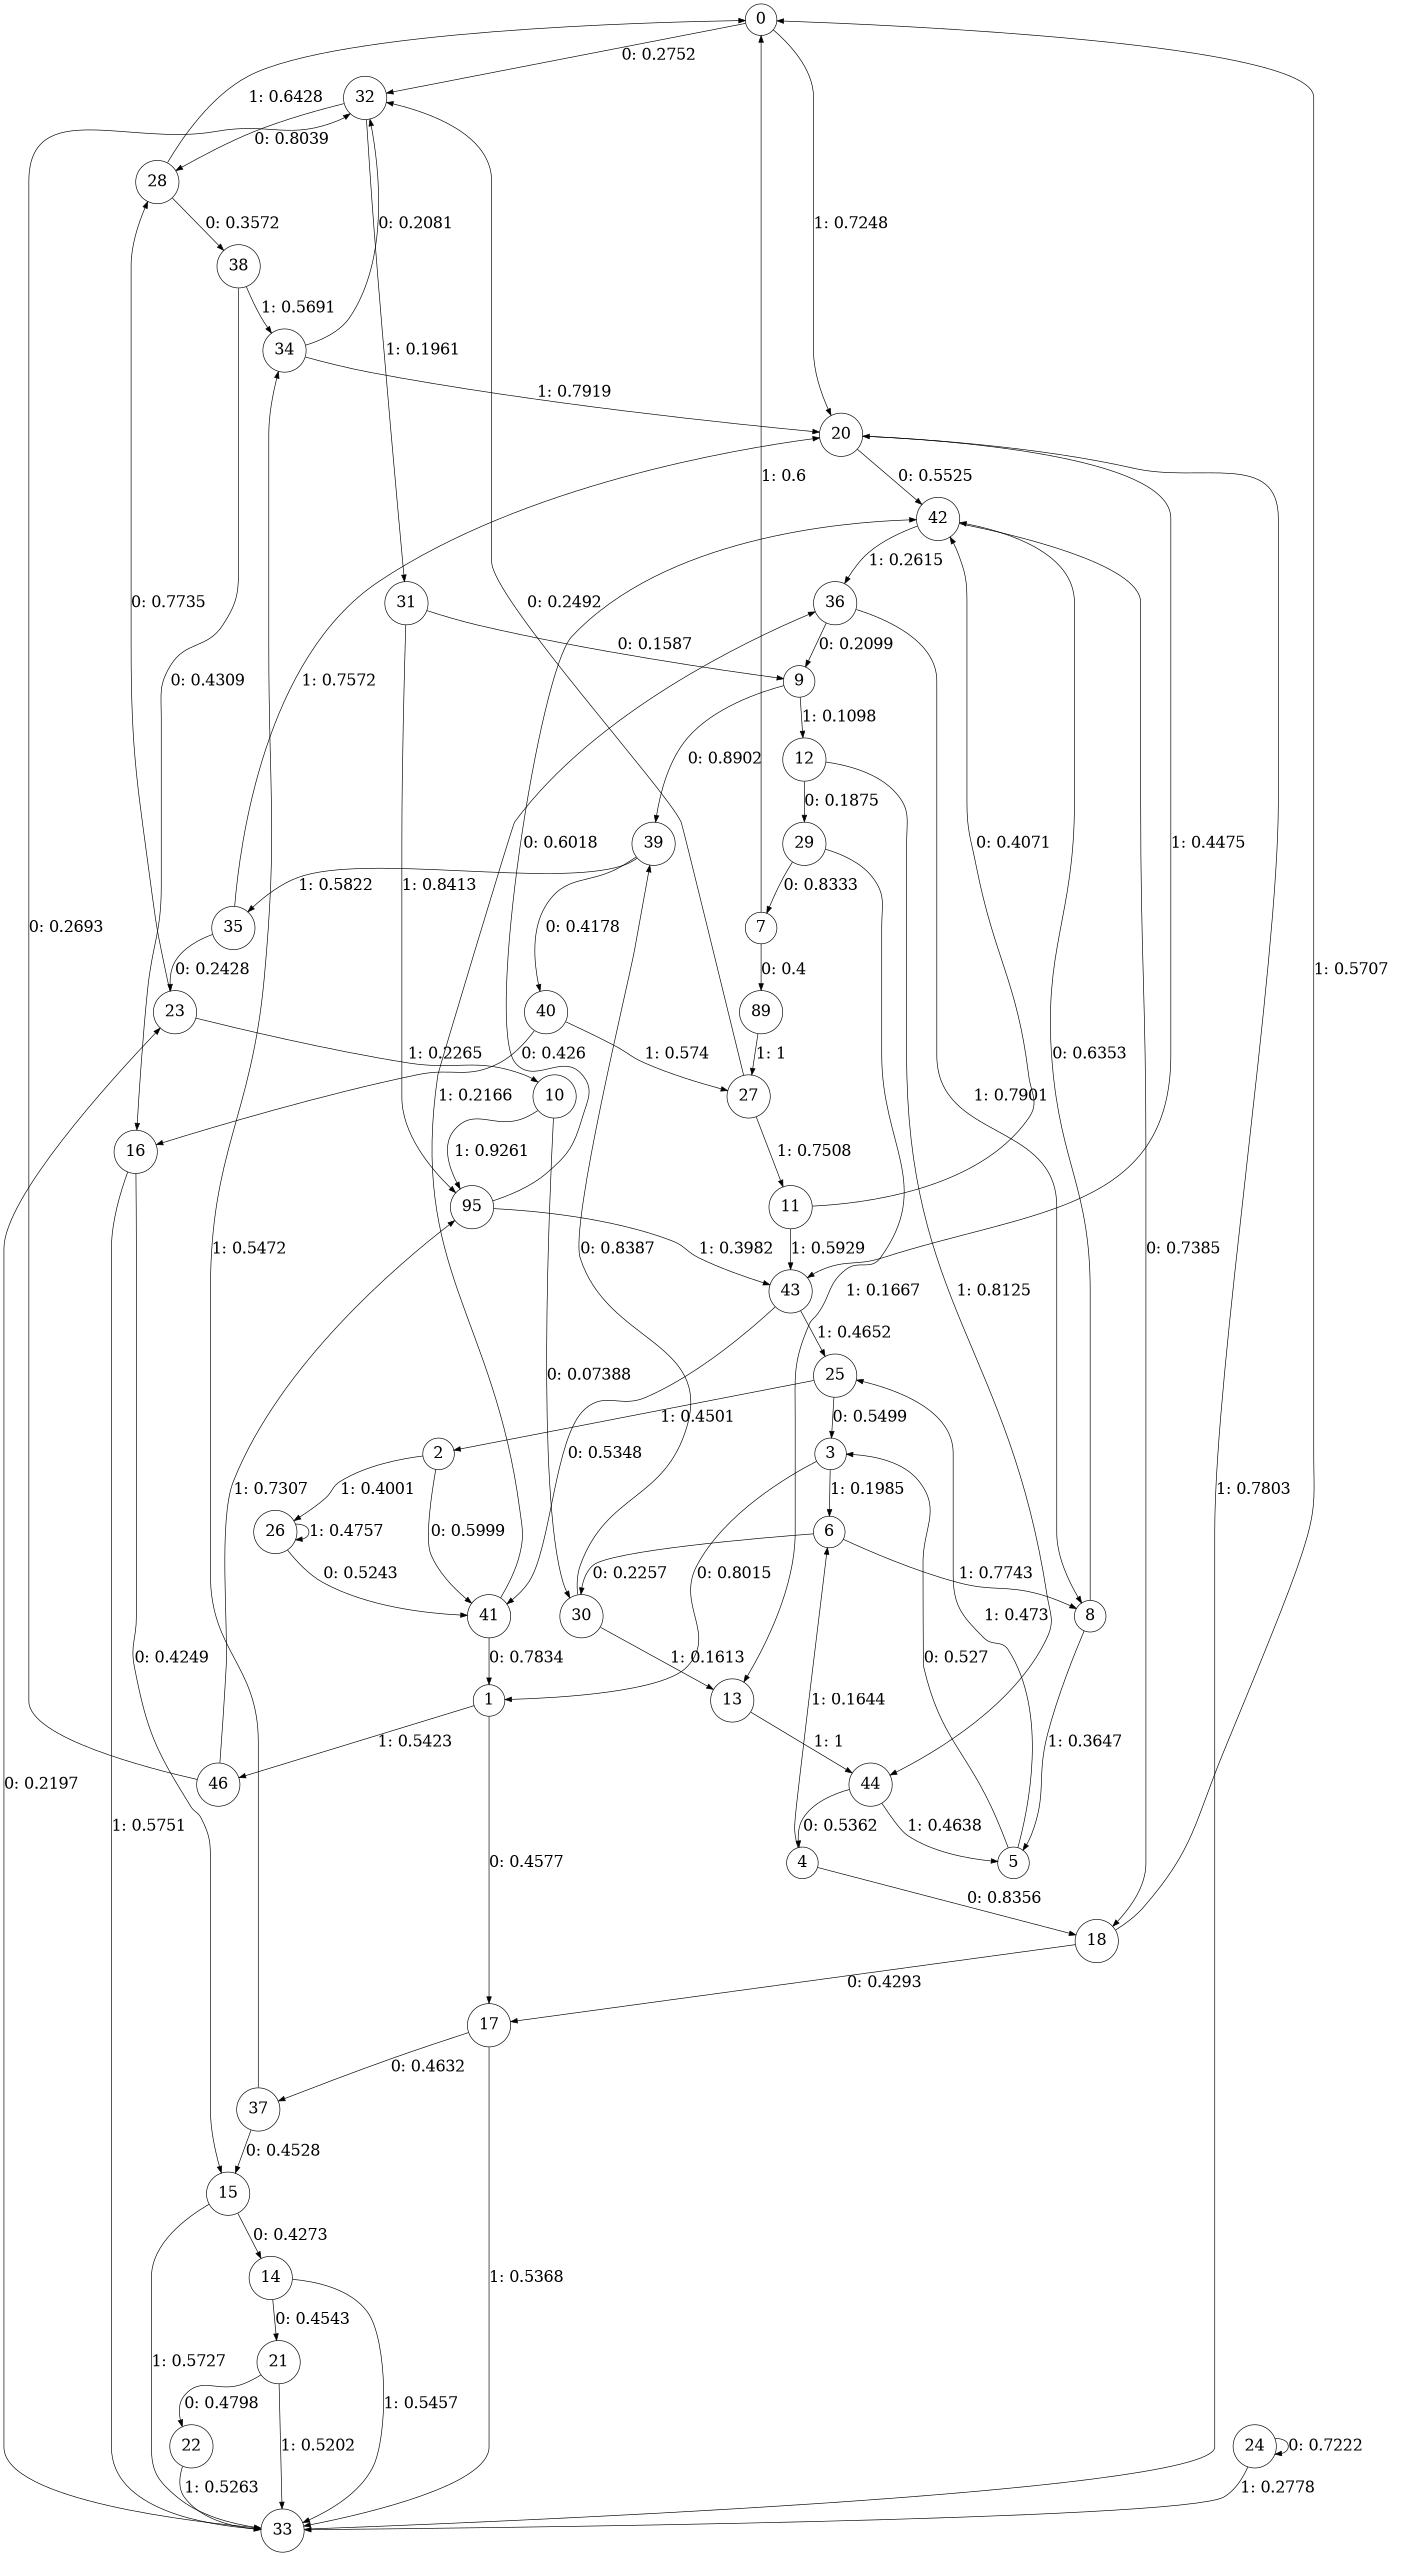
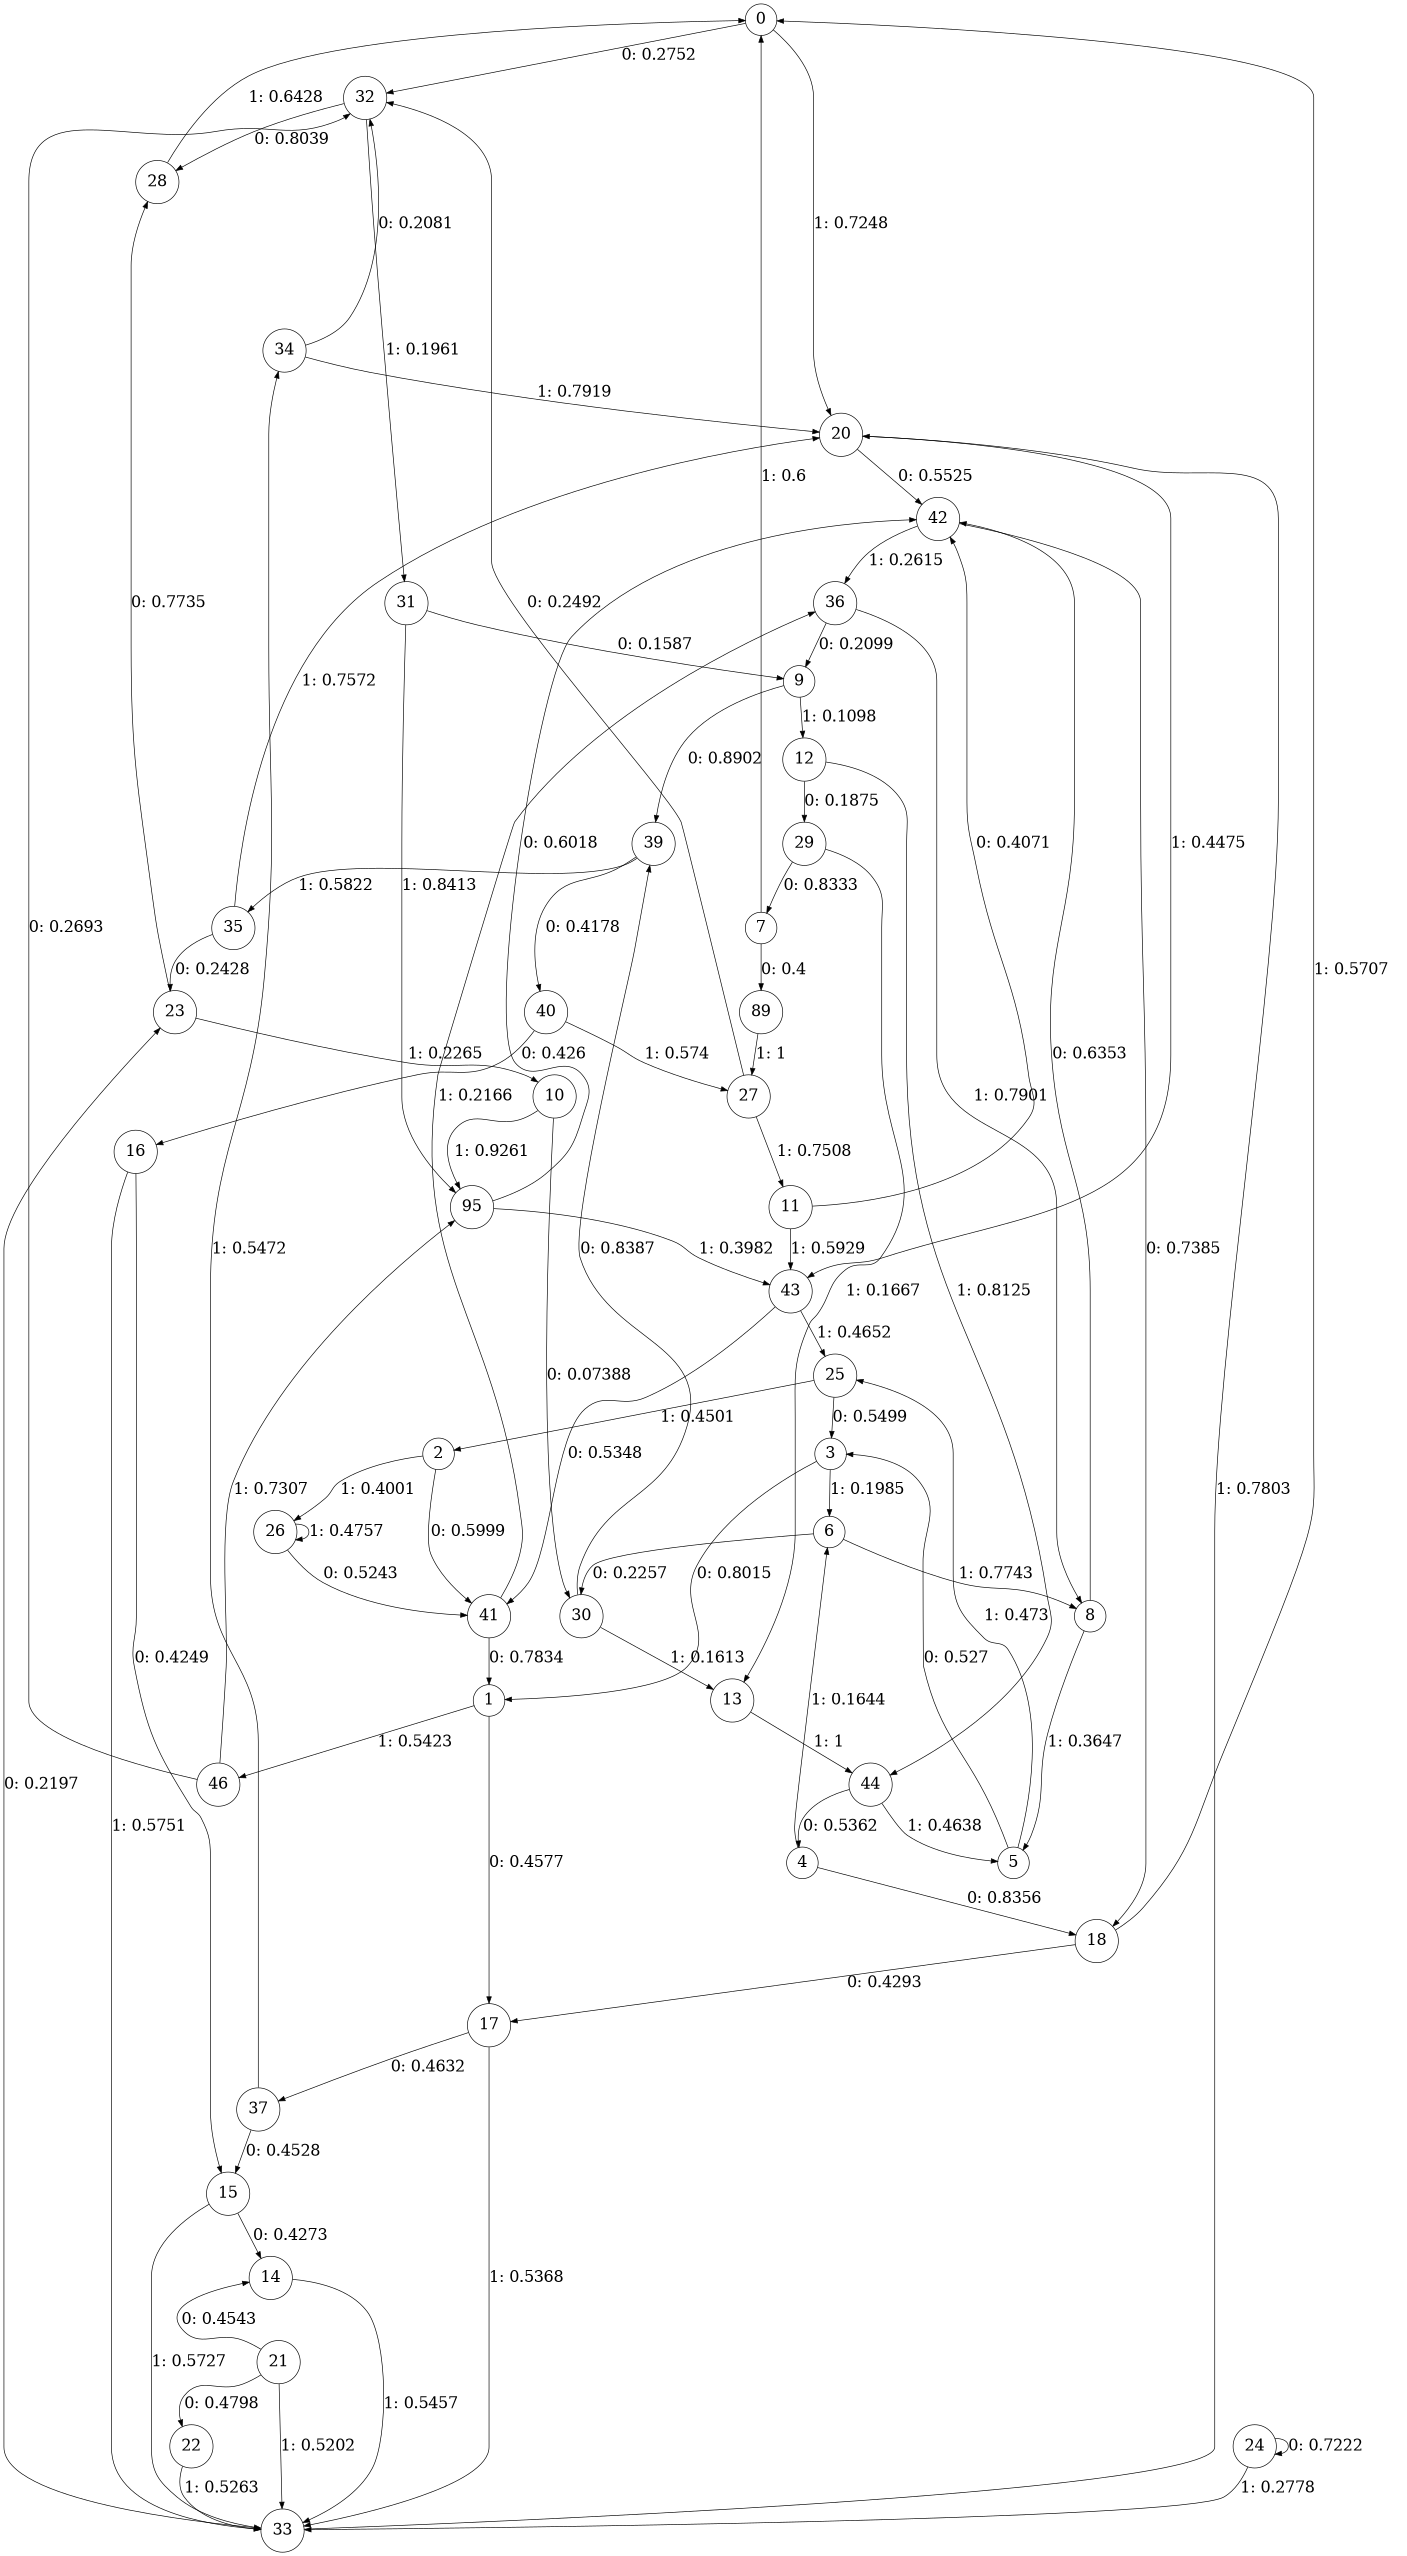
node "38": removed
edge "14" -> "21": reversed
